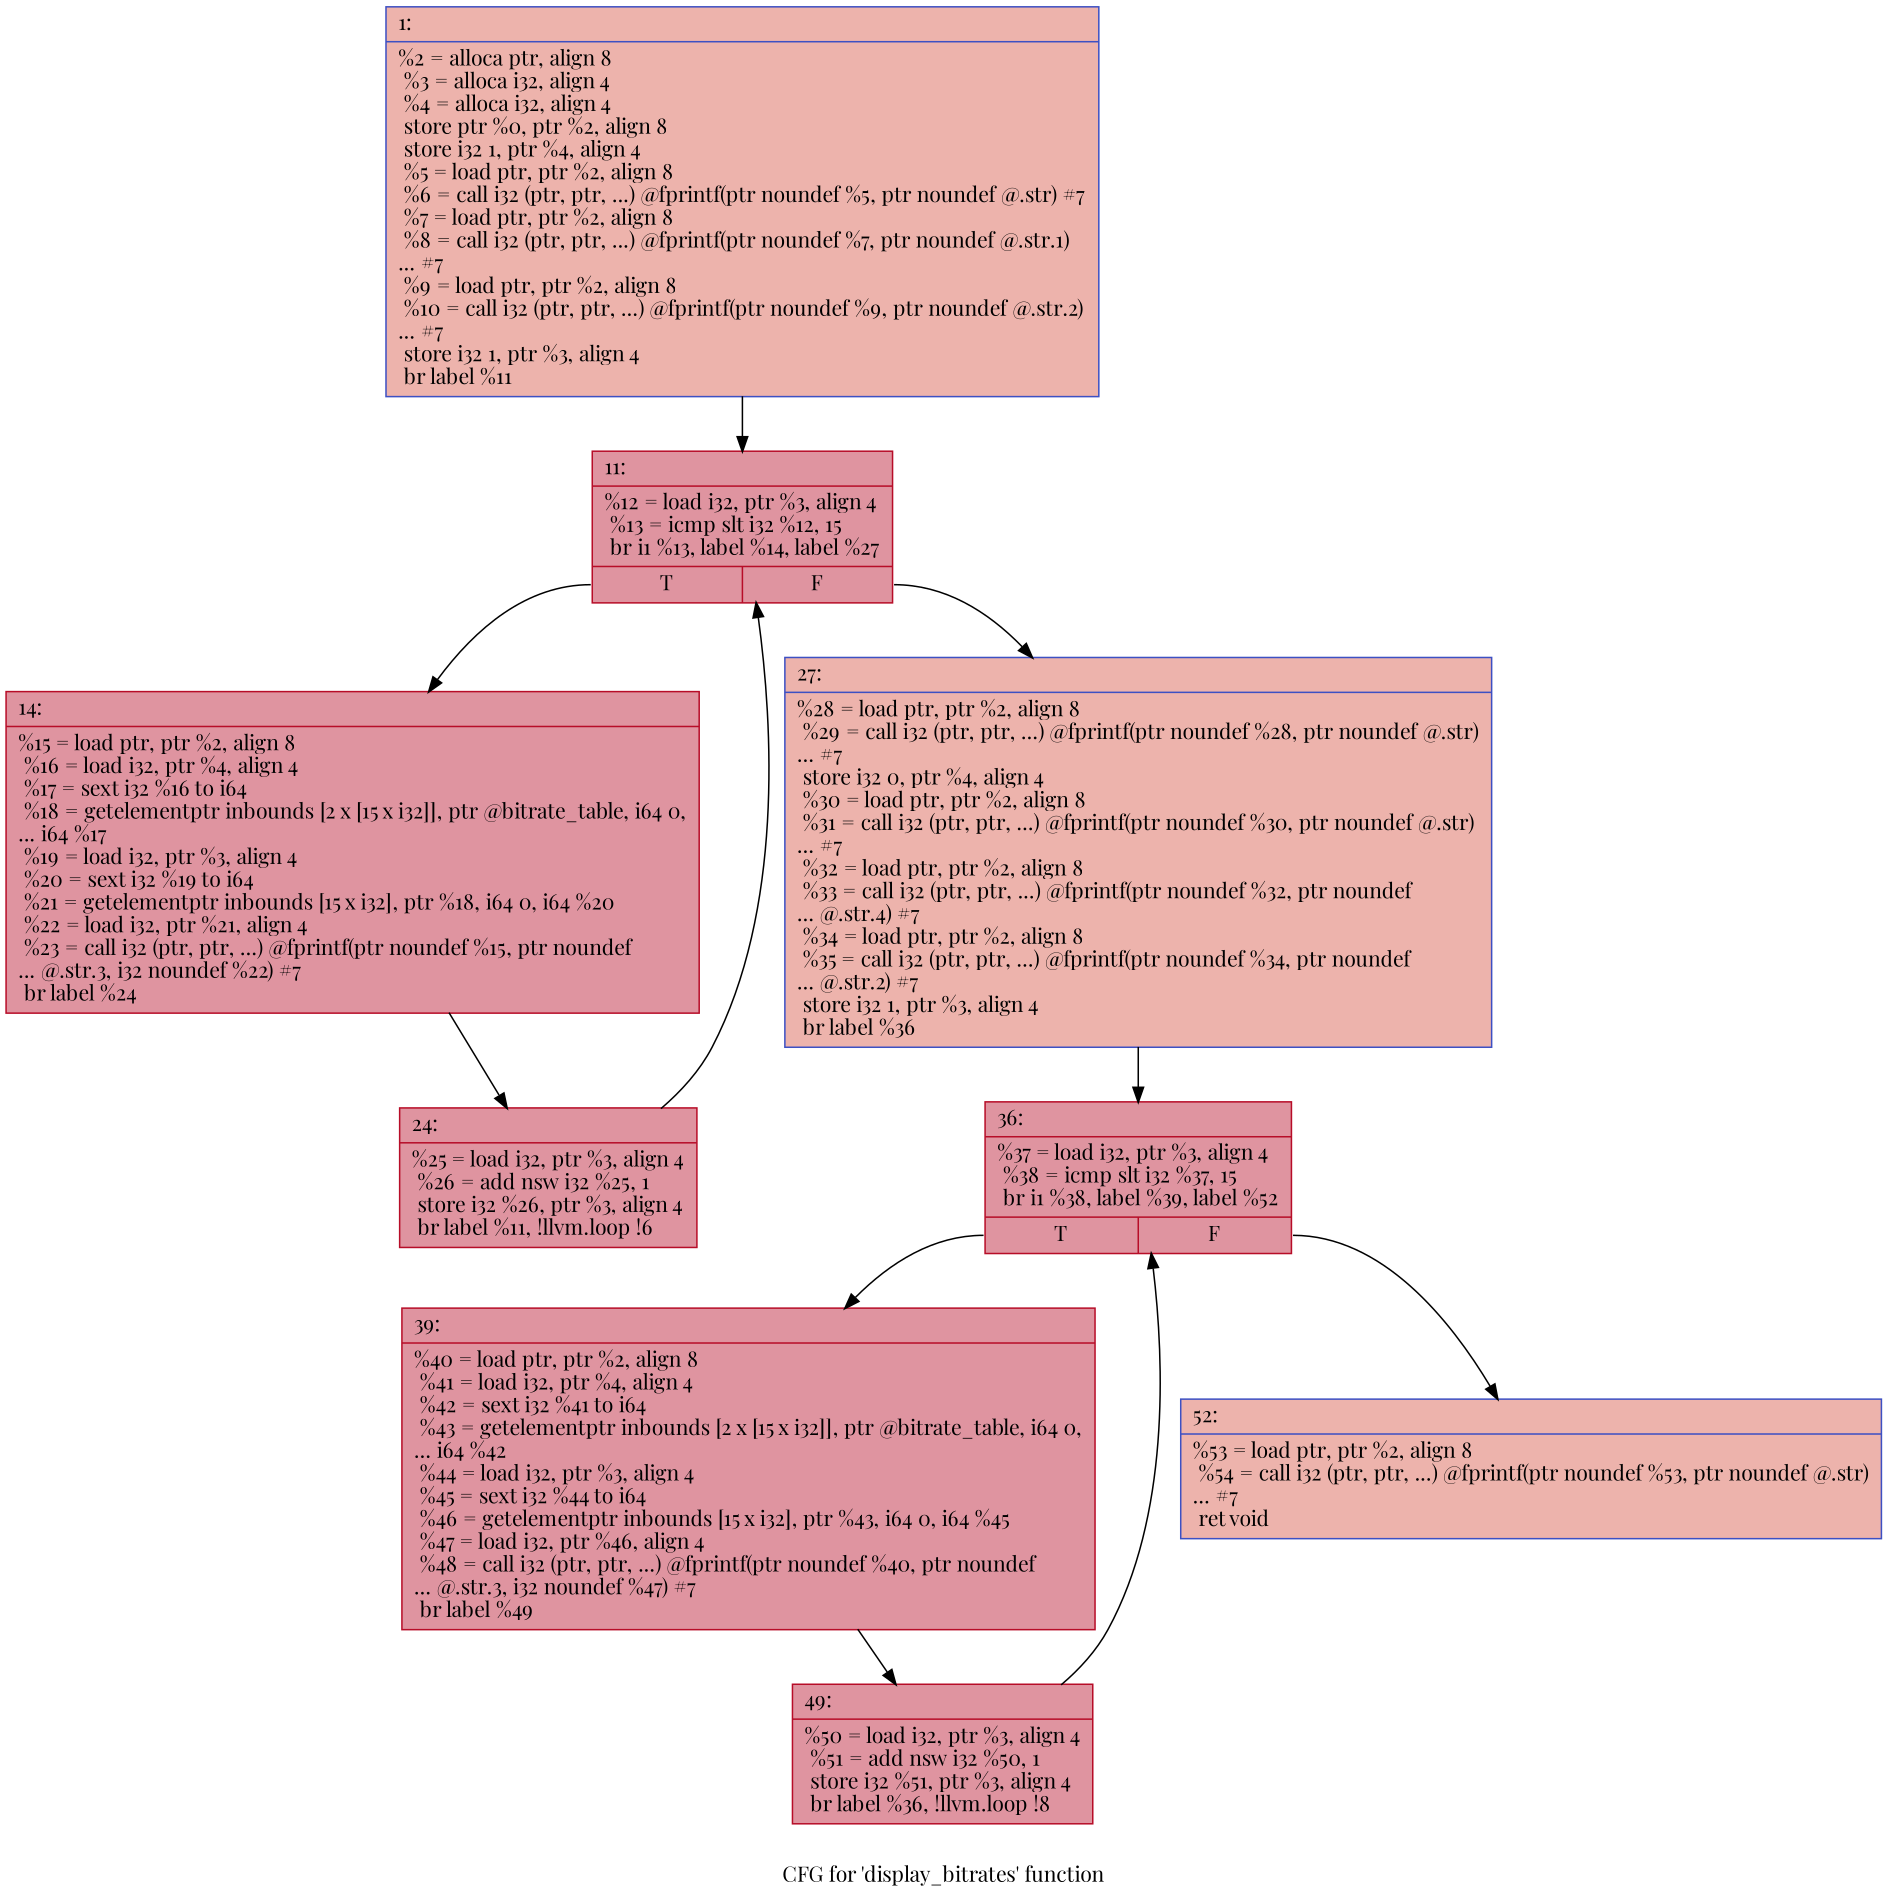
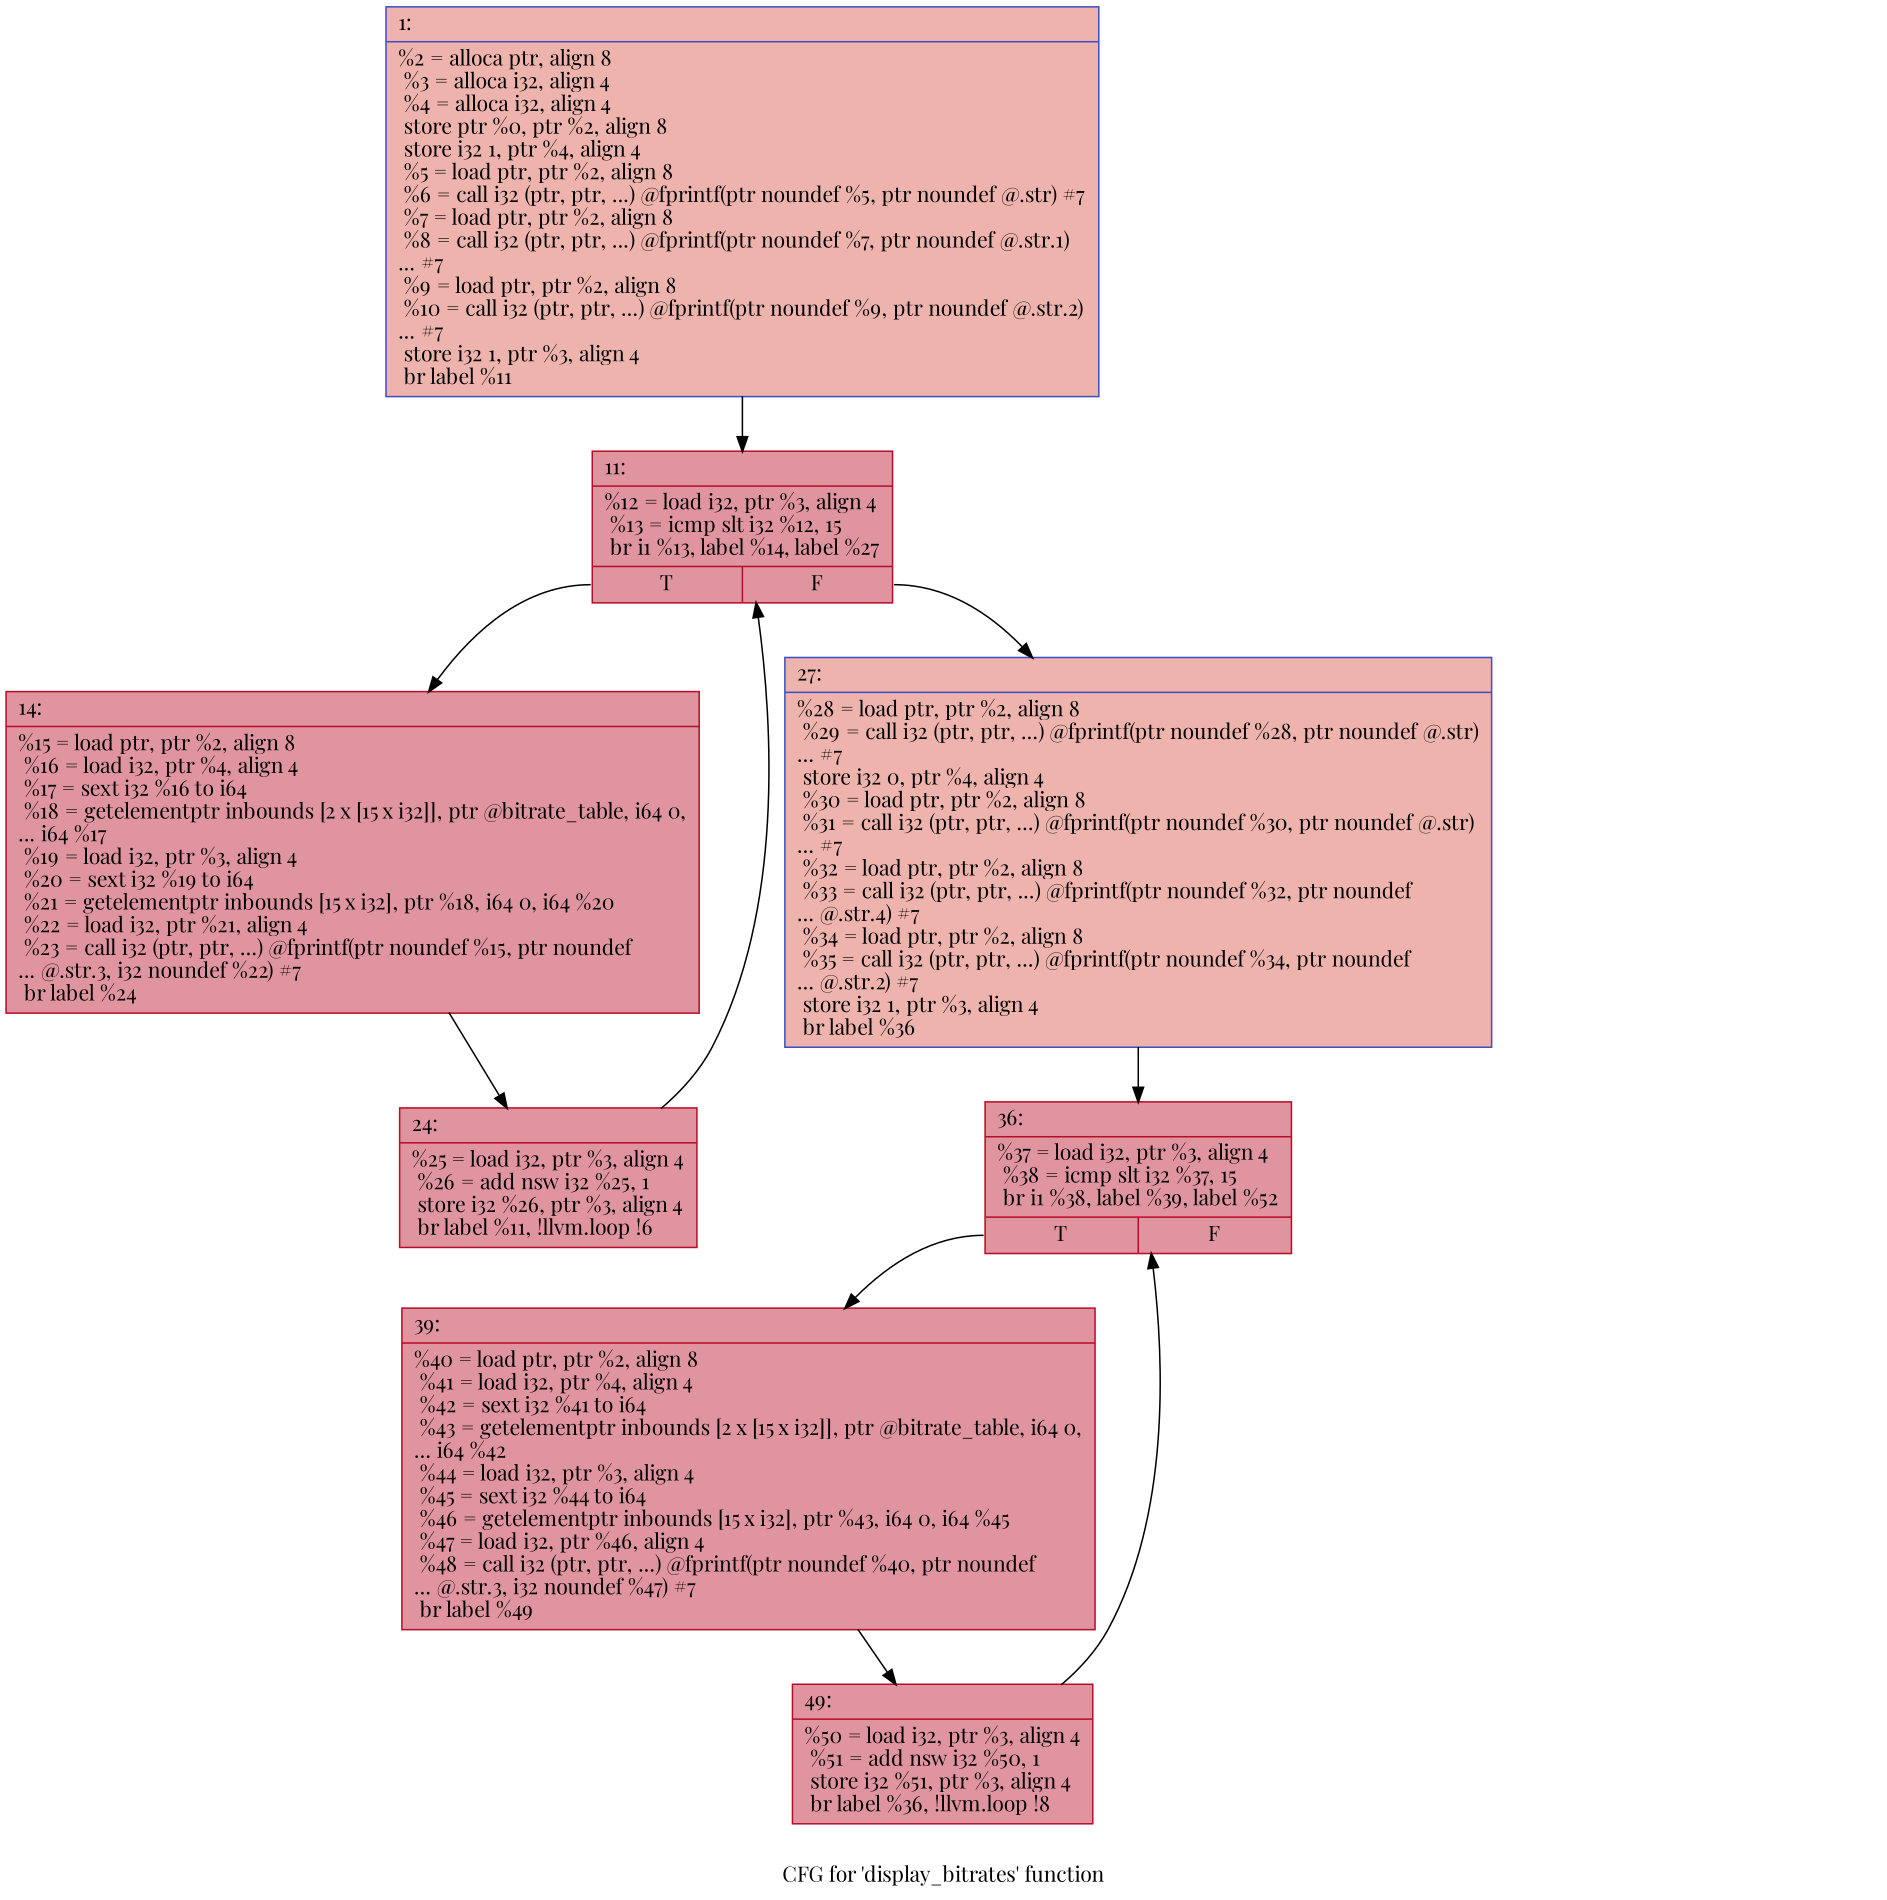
node "52:": removed
